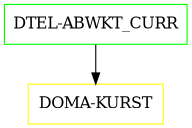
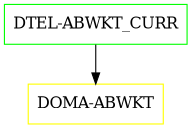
node "DOMA-KURST": label "DOMA-KURST" -> "DOMA-ABWKT"
